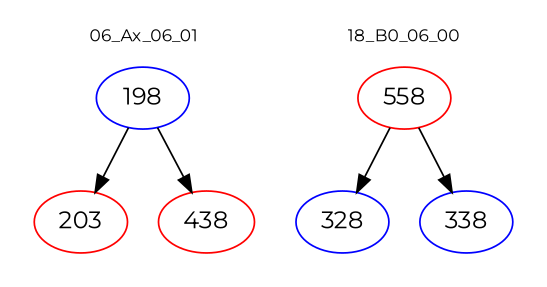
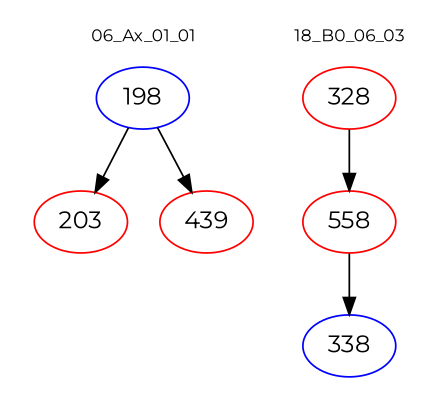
cluster "06_Ax_06_01": label "06_Ax_06_01" -> "06_Ax_01_01"
cluster "18_B0_06_00": label "18_B0_06_00" -> "18_B0_06_03"
edge "558" -> "328": reversed
node "438": label "438" -> "439"
node "328": color blue -> red
